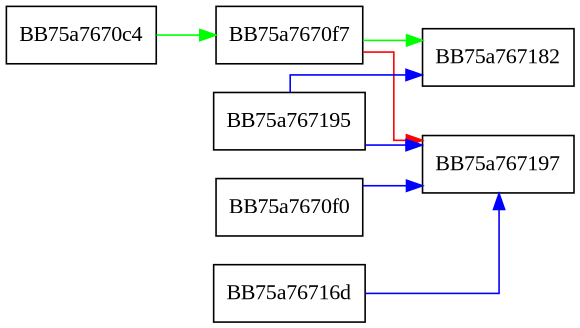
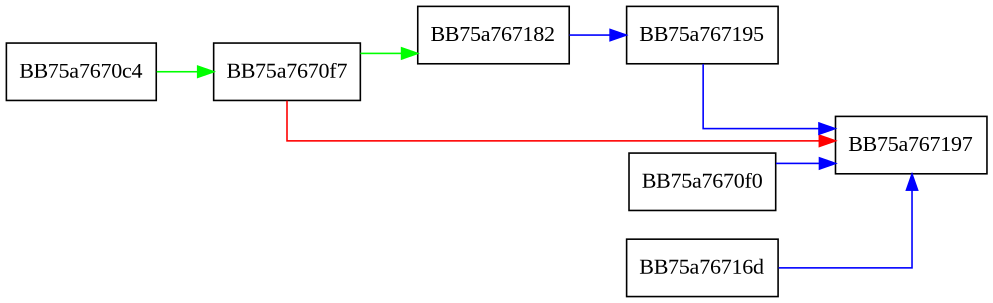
edge "BB75a767195" -> "BB75a767182": reversed
